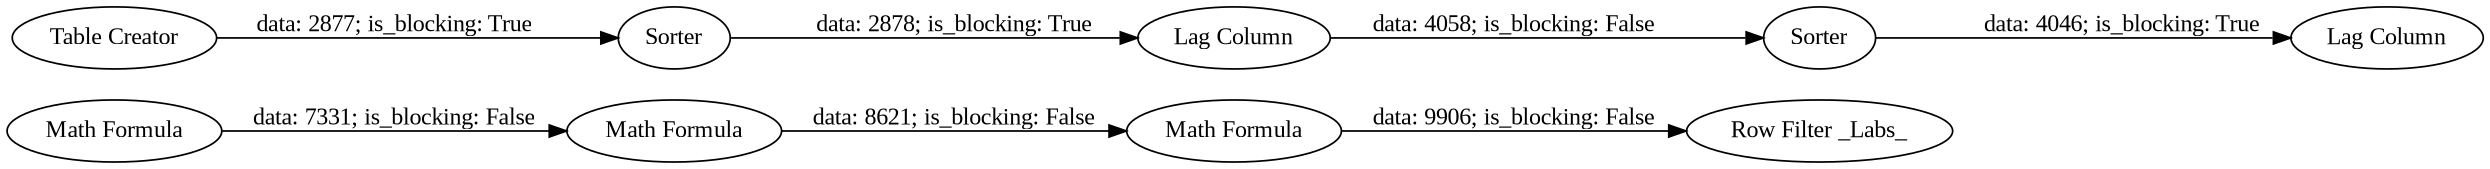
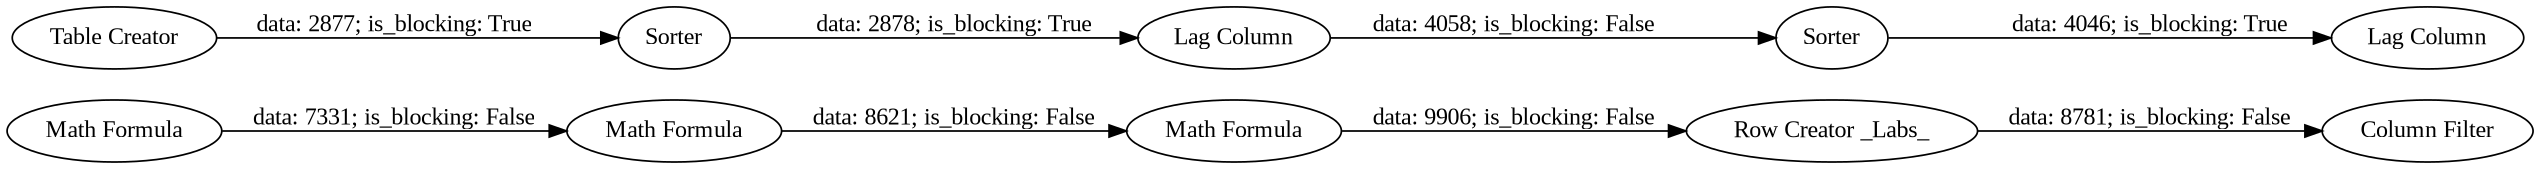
node "Row Filter _Labs_": label "Row Filter _Labs_" -> "Row Creator _Labs_"
node "Column Filter": added
